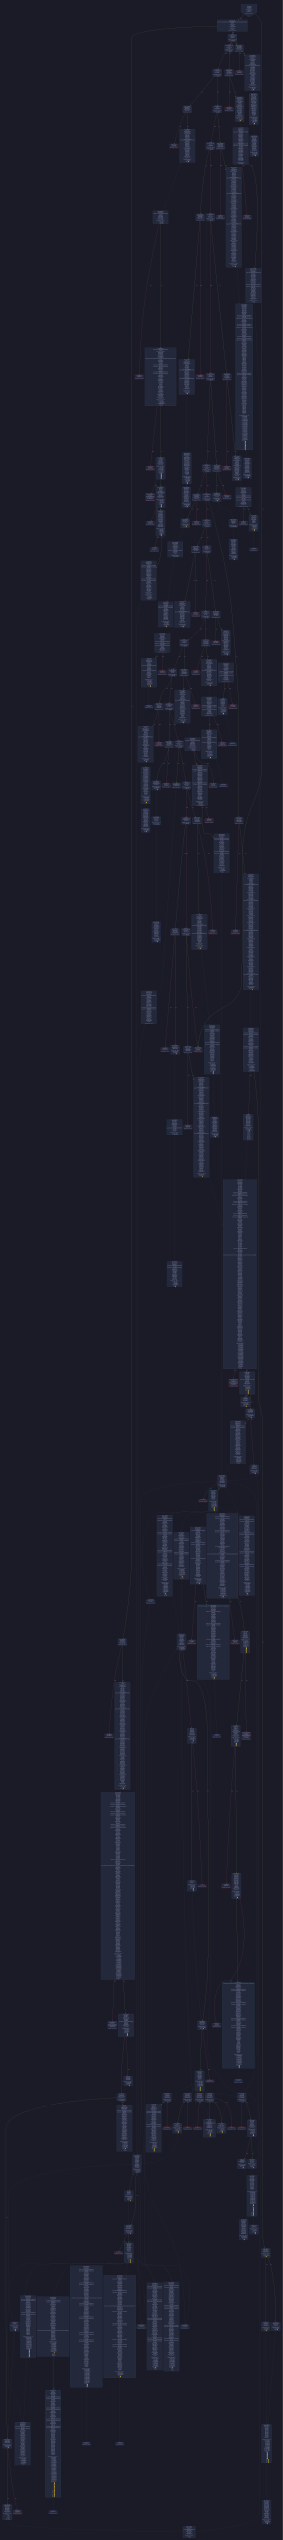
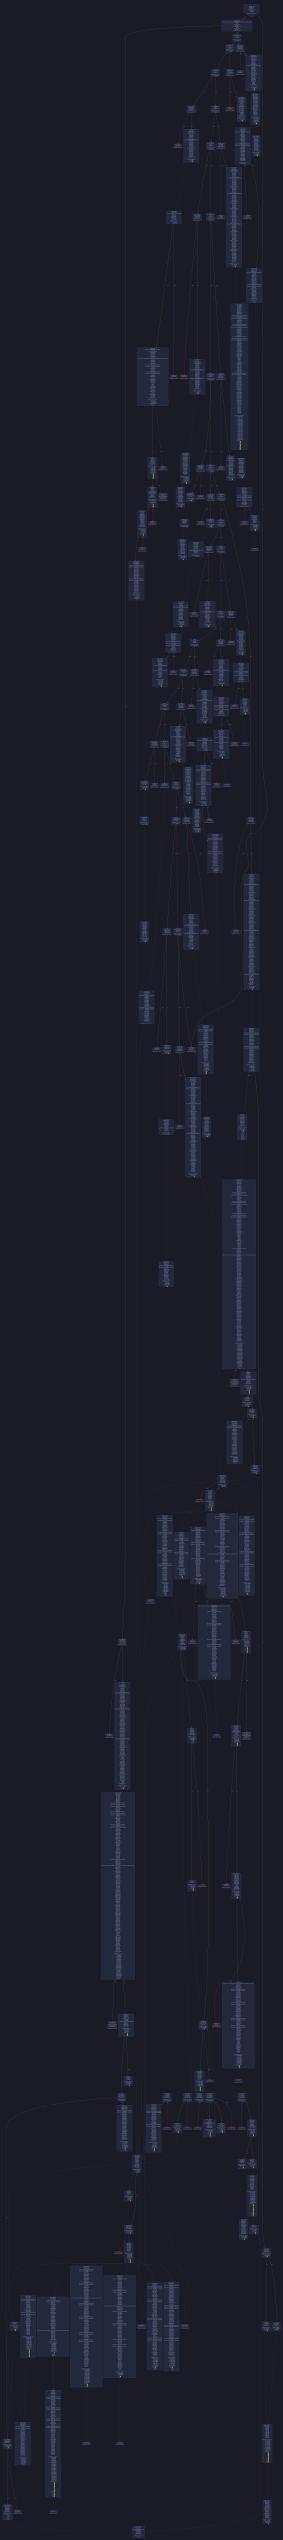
node "[0639] JUMPDEST [063a] STOP Stack size req: 0, sizeΔ: 0": removed
